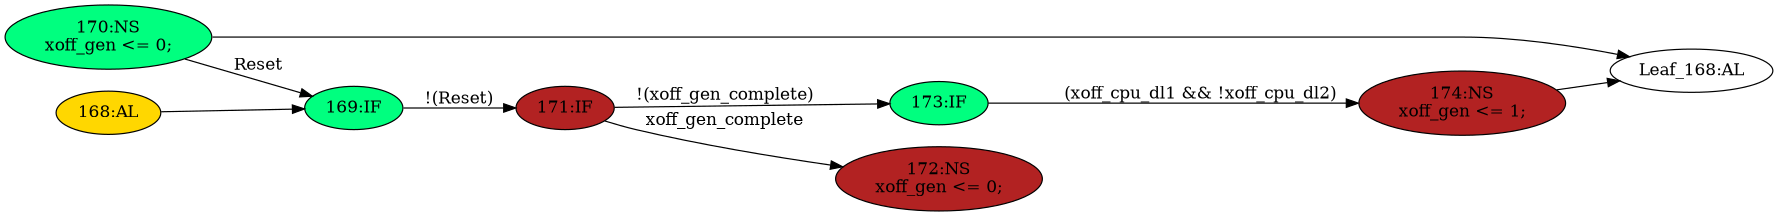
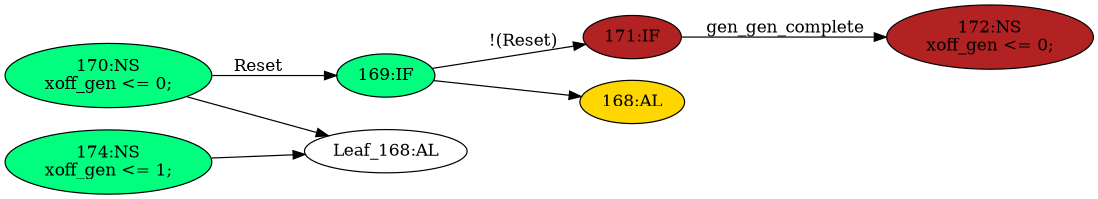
node "173:IF": removed
node "174:NS xoff_gen <= 1;": fillcolor firebrick -> springgreen
edge "168:AL" -> "169:IF": reversed
edge "171:IF" -> "172:NS xoff_gen <= 0;": label "xoff_gen_complete" -> "gen_gen_complete"
